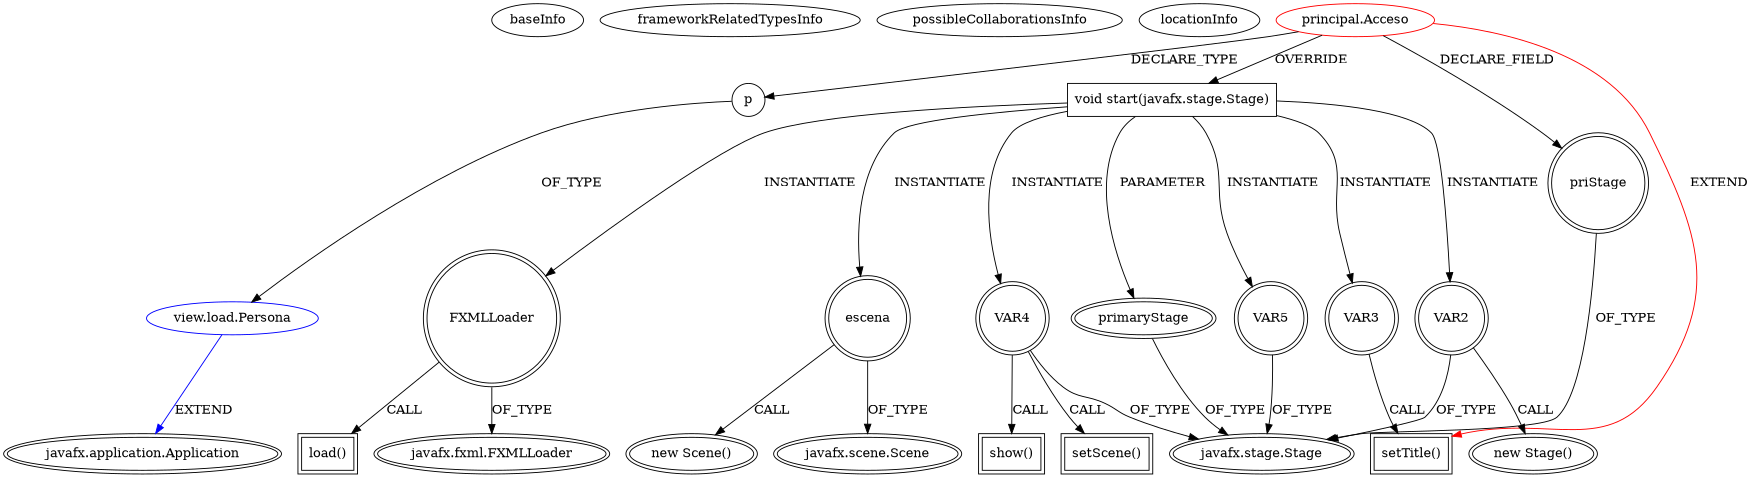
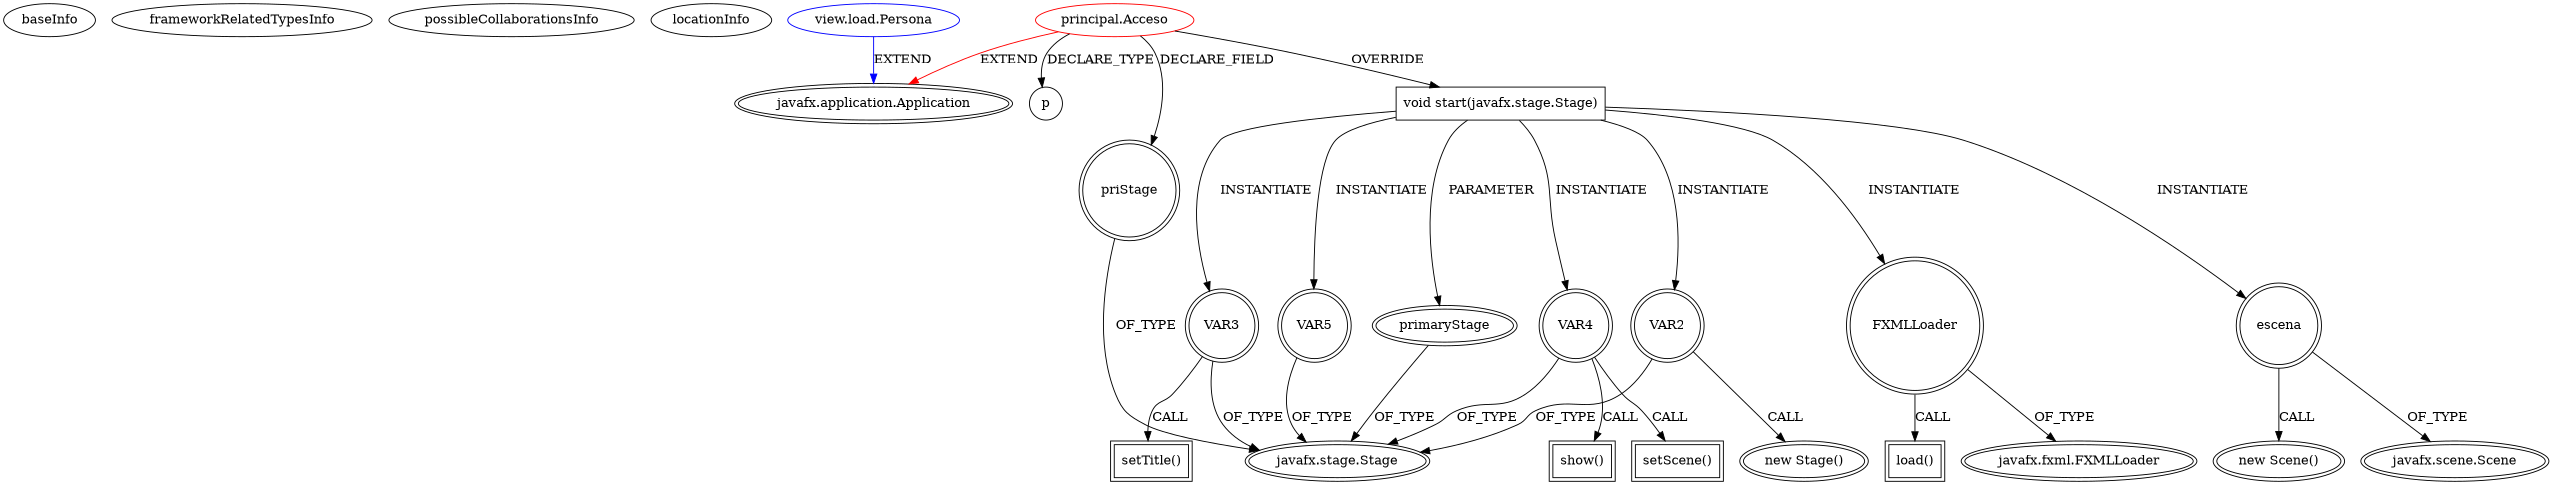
edge "p" -> "view.load.Persona": removed, label "OF_TYPE"
edge "principal.Acceso" -> "setTitle()": now "principal.Acceso" -> "javafx.application.Application"
edge "VAR3" -> "javafx.stage.Stage": added, label "OF_TYPE"
